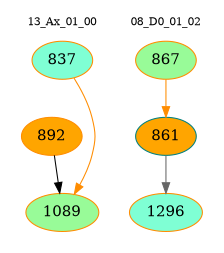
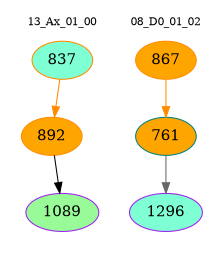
node "867": fillcolor palegreen -> orange
edge "837" -> "1089": now "837" -> "892"
node "861": label "861" -> "761"
node "1089": color darkorange -> purple
node "1296": color darkorange -> purple
